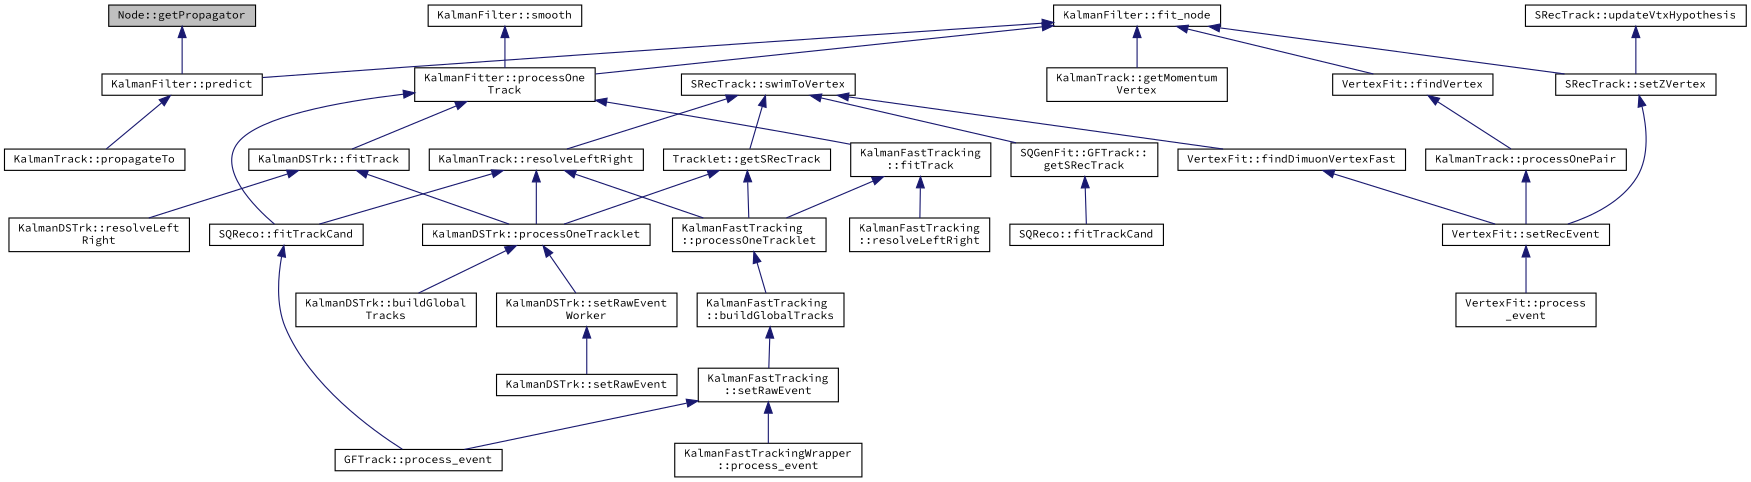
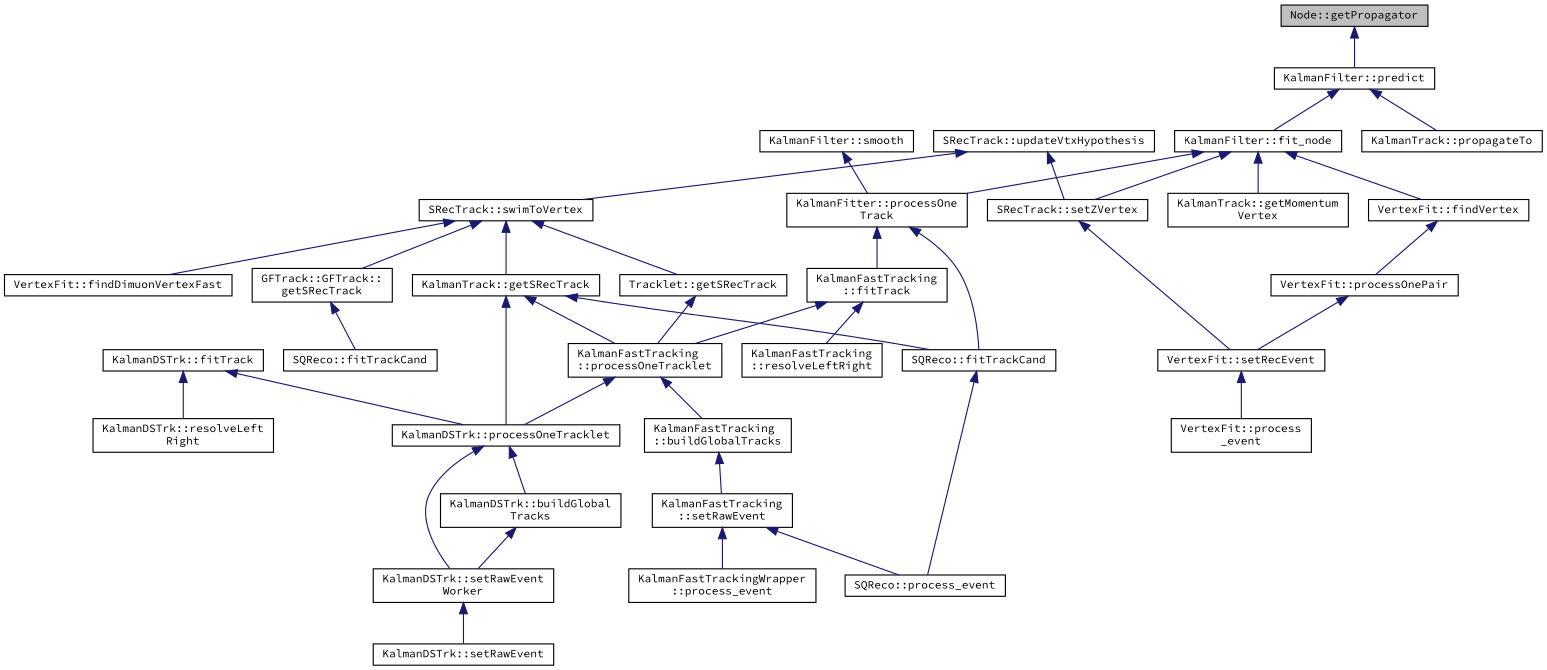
edge "KalmanFilter::predict" -> "KalmanFilter::fit_node": reversed
edge "KalmanDSTrk::fitTrack" -> "KalmanFitter::processOne Track": removed
node "KalmanTrack::resolveLeftRight": label "KalmanTrack::resolveLeftRight" -> "KalmanTrack::getSRecTrack"
node "SQGenFit::GFTrack:: getSRecTrack": label "SQGenFit::GFTrack:: getSRecTrack" -> "GFTrack::GFTrack:: getSRecTrack"
node "KalmanTrack::processOnePair": label "KalmanTrack::processOnePair" -> "VertexFit::processOnePair"
edge "SRecTrack::swimToVertex" -> "SRecTrack::updateVtxHypothesis": added
edge "VertexFit::setRecEvent" -> "VertexFit::findDimuonVertexFast": removed
edge "KalmanDSTrk::processOneTracklet" -> "Tracklet::getSRecTrack": now "KalmanDSTrk::processOneTracklet" -> "KalmanFastTracking ::processOneTracklet"
node "GFTrack::process_event": label "GFTrack::process_event" -> "SQReco::process_event"
edge "KalmanDSTrk::setRawEvent Worker" -> "KalmanDSTrk::buildGlobal Tracks": added
